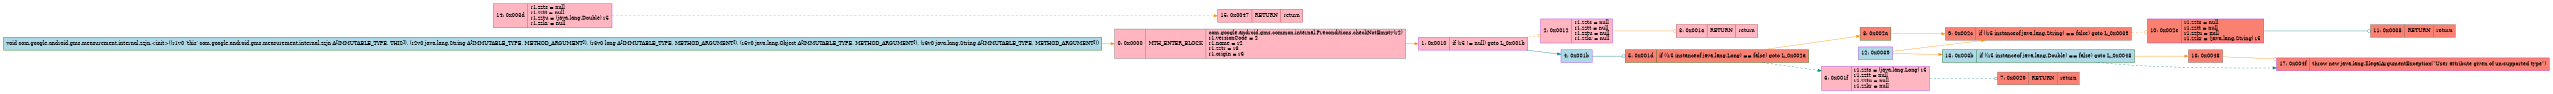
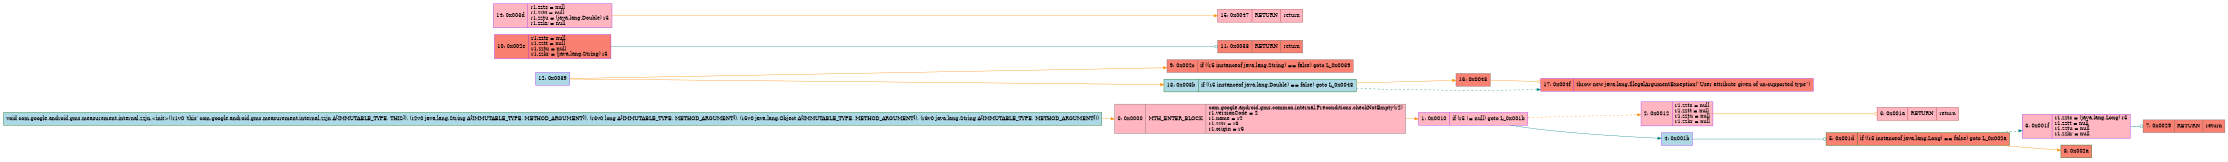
edge "14: 0x003d" -> "15: 0x0047": style dashed -> solid
edge "9: 0x002c" -> "10: 0x002e": removed
edge "8: 0x002a" -> "9: 0x002c": removed
edge "1: 0x0010" -> "2: 0x0012": arrowhead odot -> normal
edge "6: 0x001f" -> "7: 0x0029": style dashed -> solid
